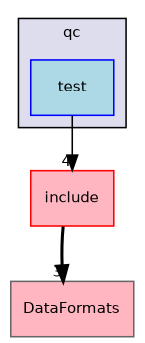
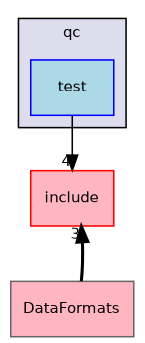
edge "include" -> "DataFormats": reversed
